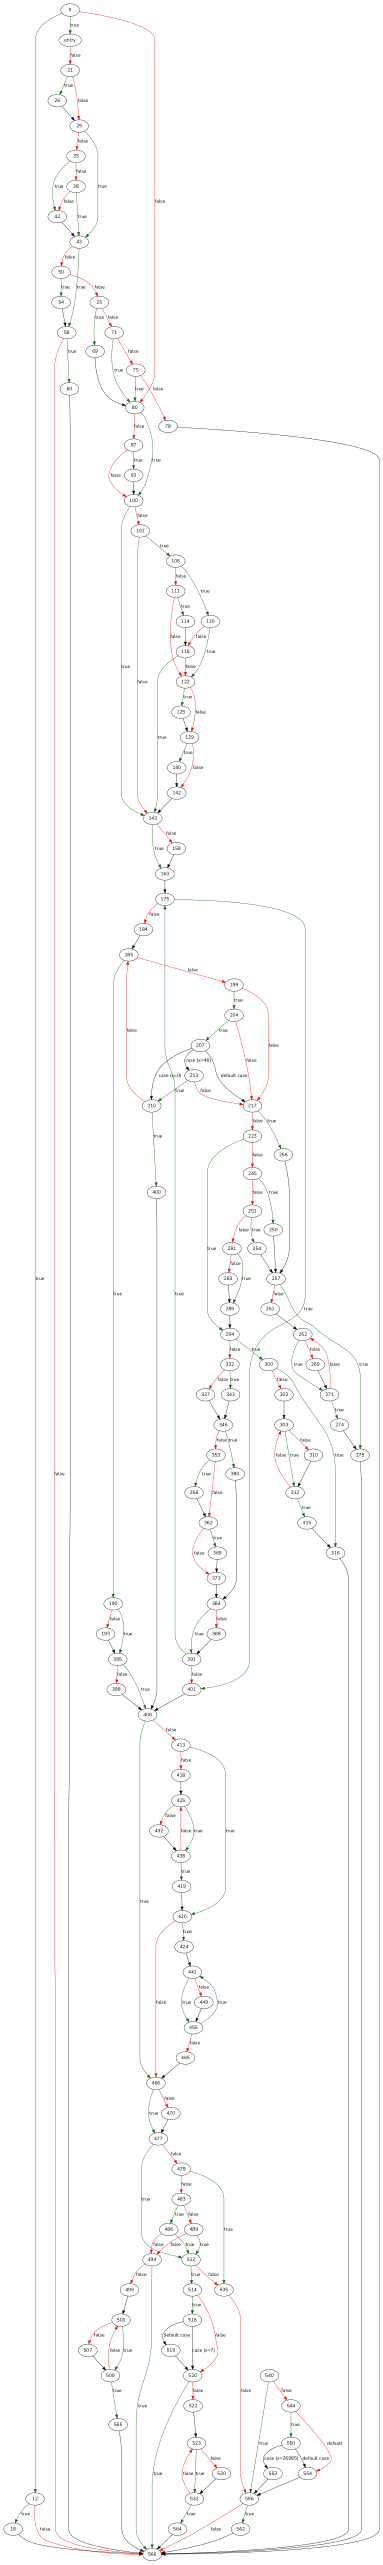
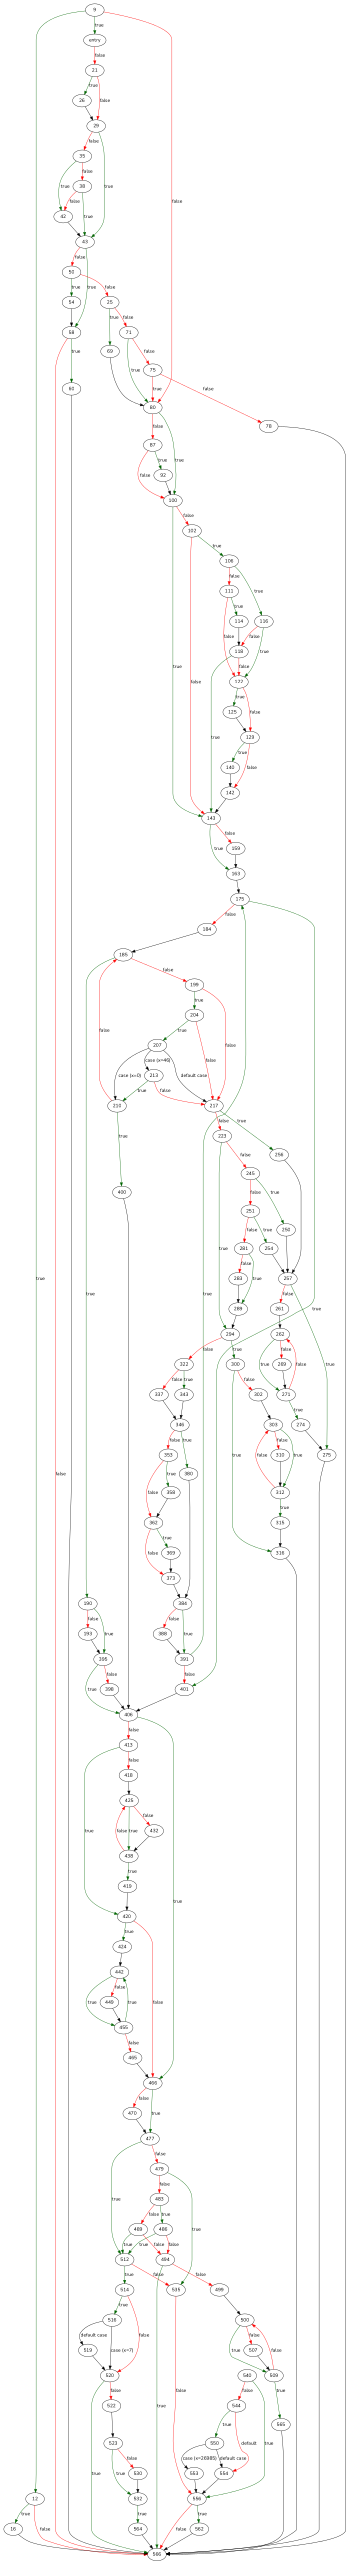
edge "75" -> "80": color darkgreen -> red
edge "532" -> "523": removed, label "false"
